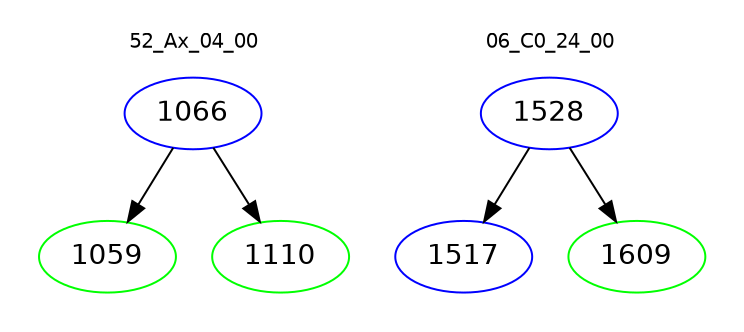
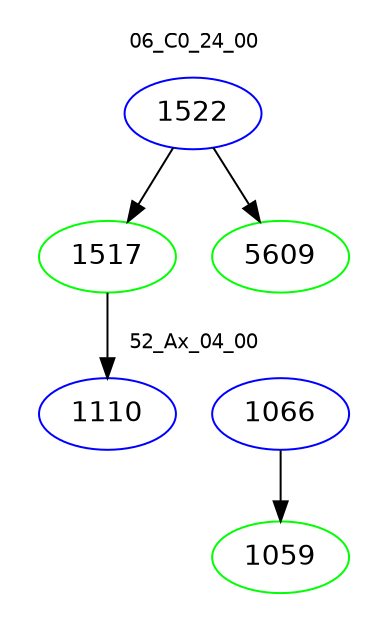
node "1528": label "1528" -> "1522"
edge "1066" -> "1110": now "1517" -> "1110"
node "1110": color green -> blue
node "1517": color blue -> green
node "1609": label "1609" -> "5609"
